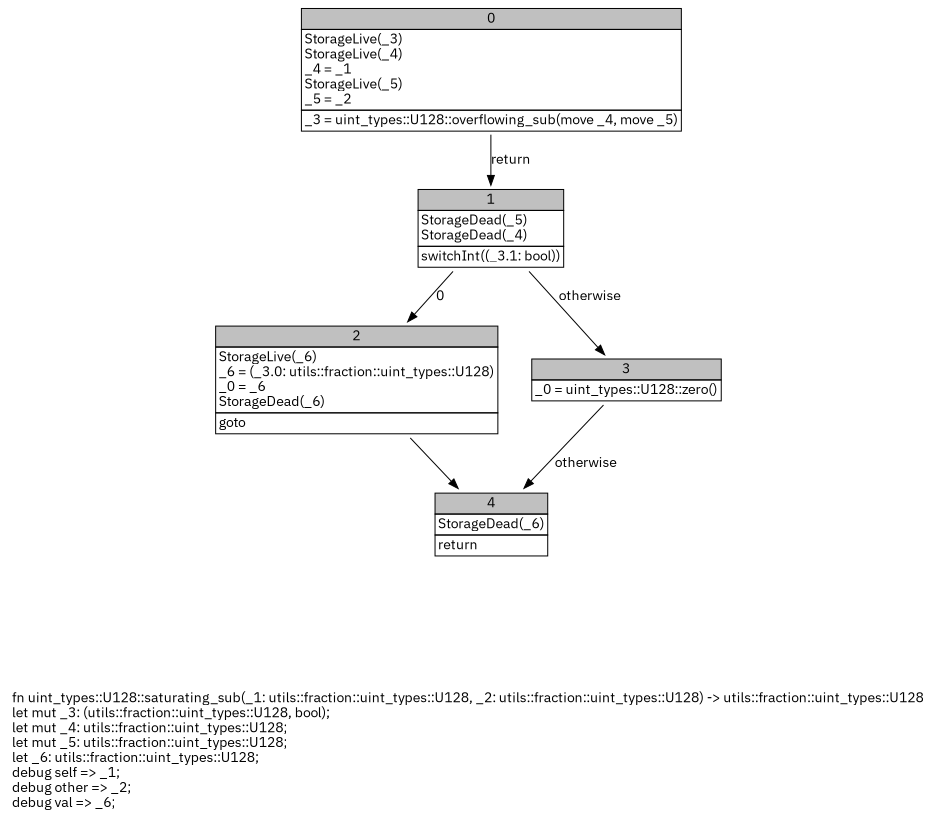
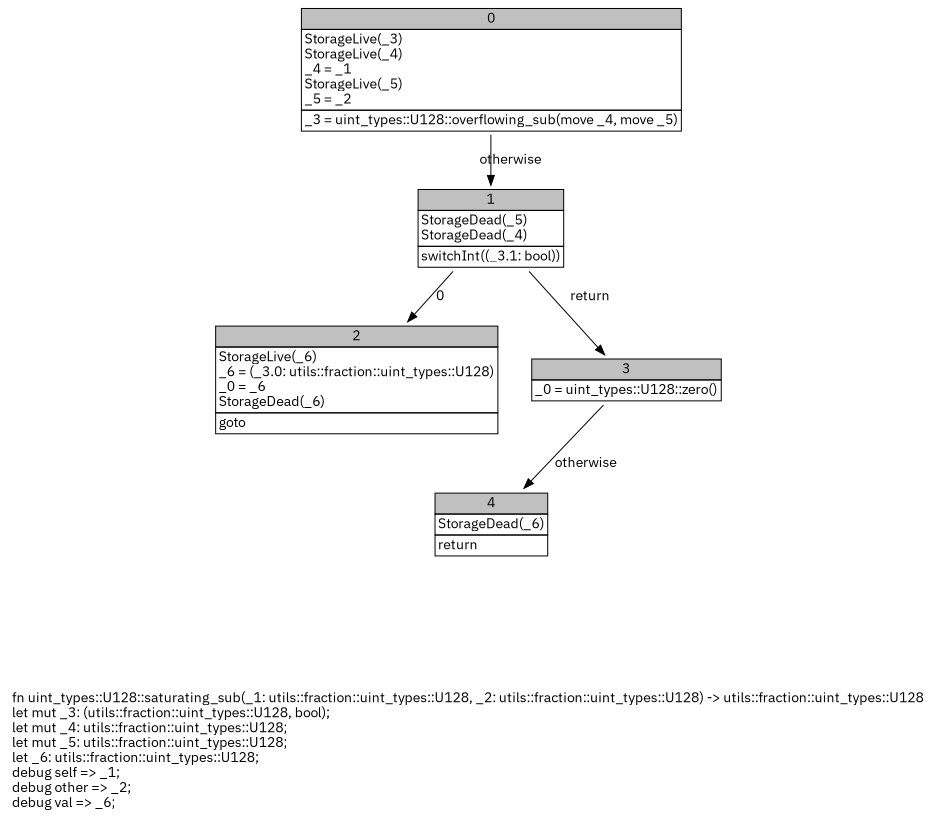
edge "0" -> "1": label "return" -> "otherwise"
edge "1" -> "3": label "otherwise" -> "return"
edge "2" -> "4": removed
